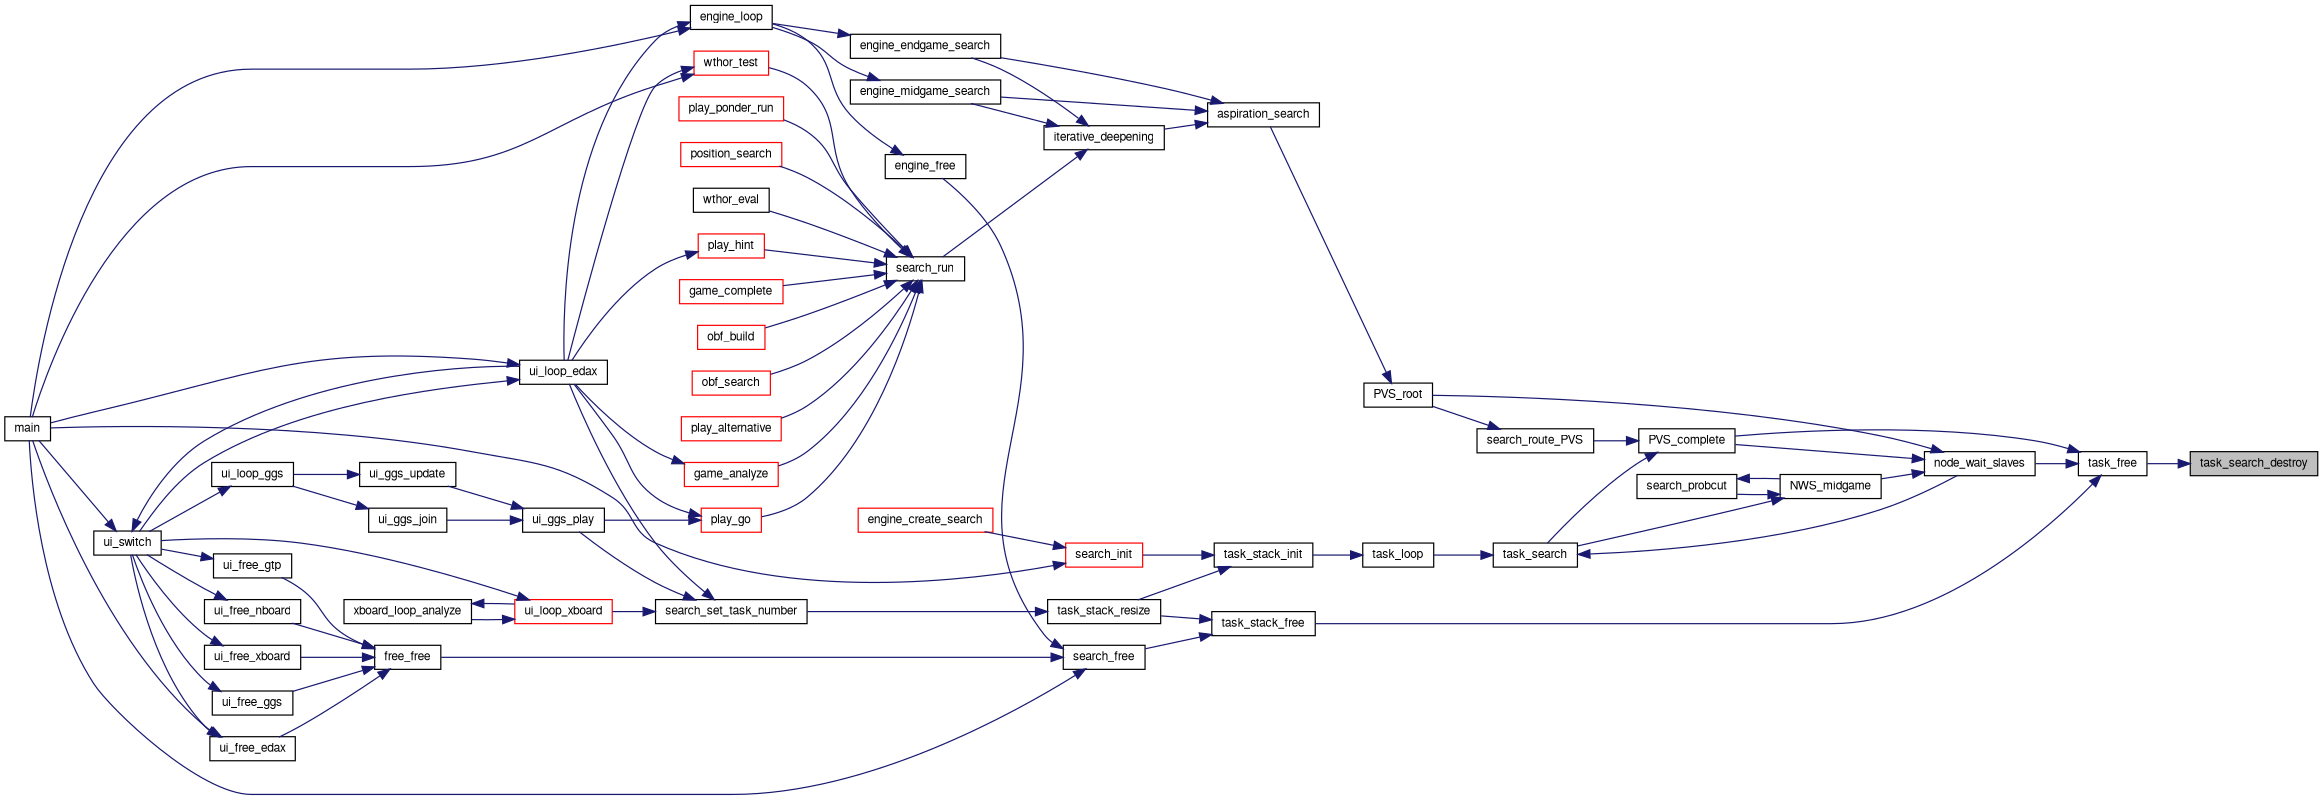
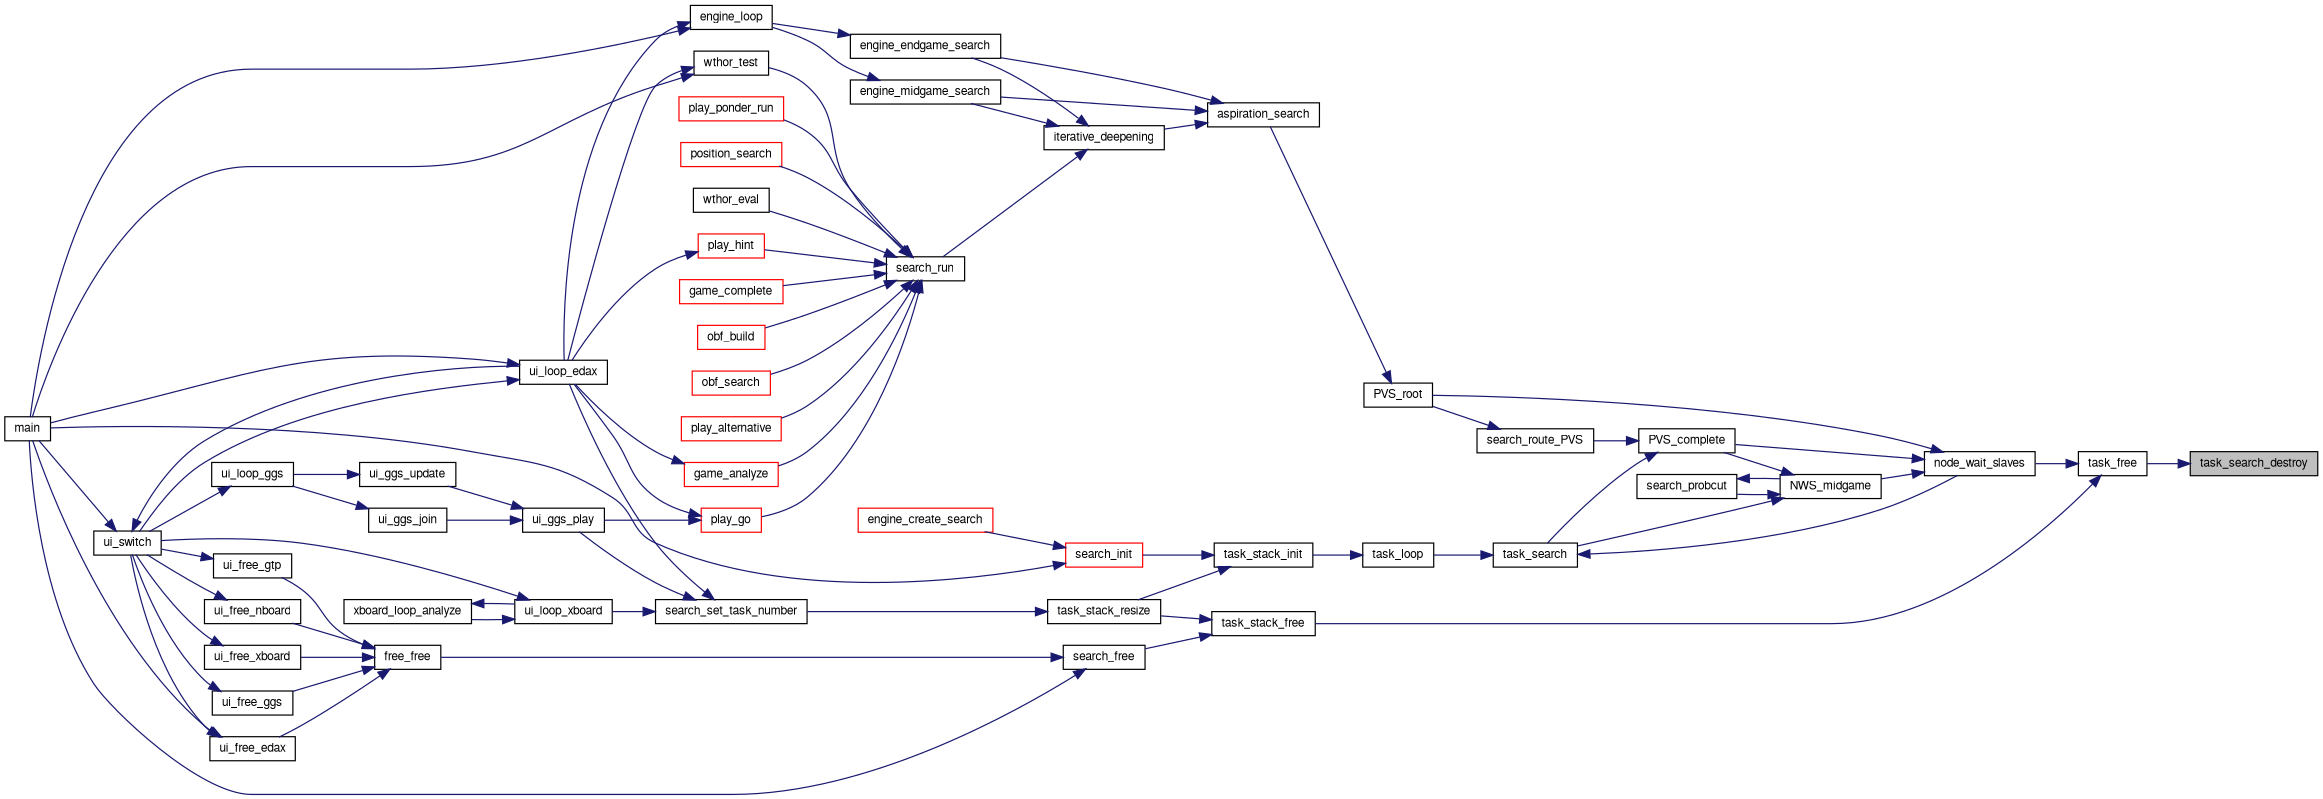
node "wthor_test": color red -> black
node "engine_free": removed
edge "PVS_complete" -> "task_free": now "PVS_complete" -> "NWS_midgame"
node "ui_loop_xboard": color red -> black
